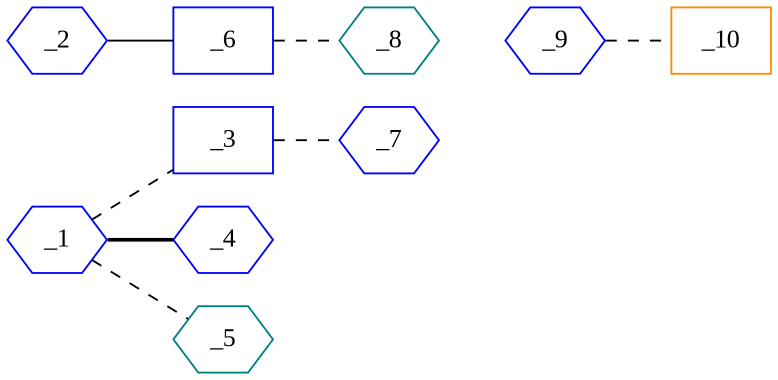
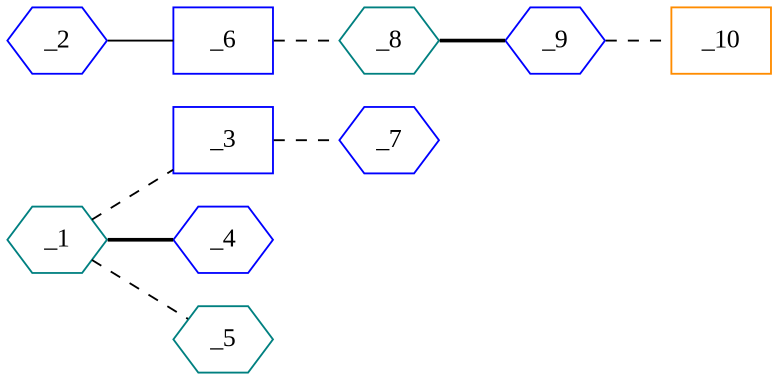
edge "_8" -- "_9": added
node "_1": color blue -> teal
